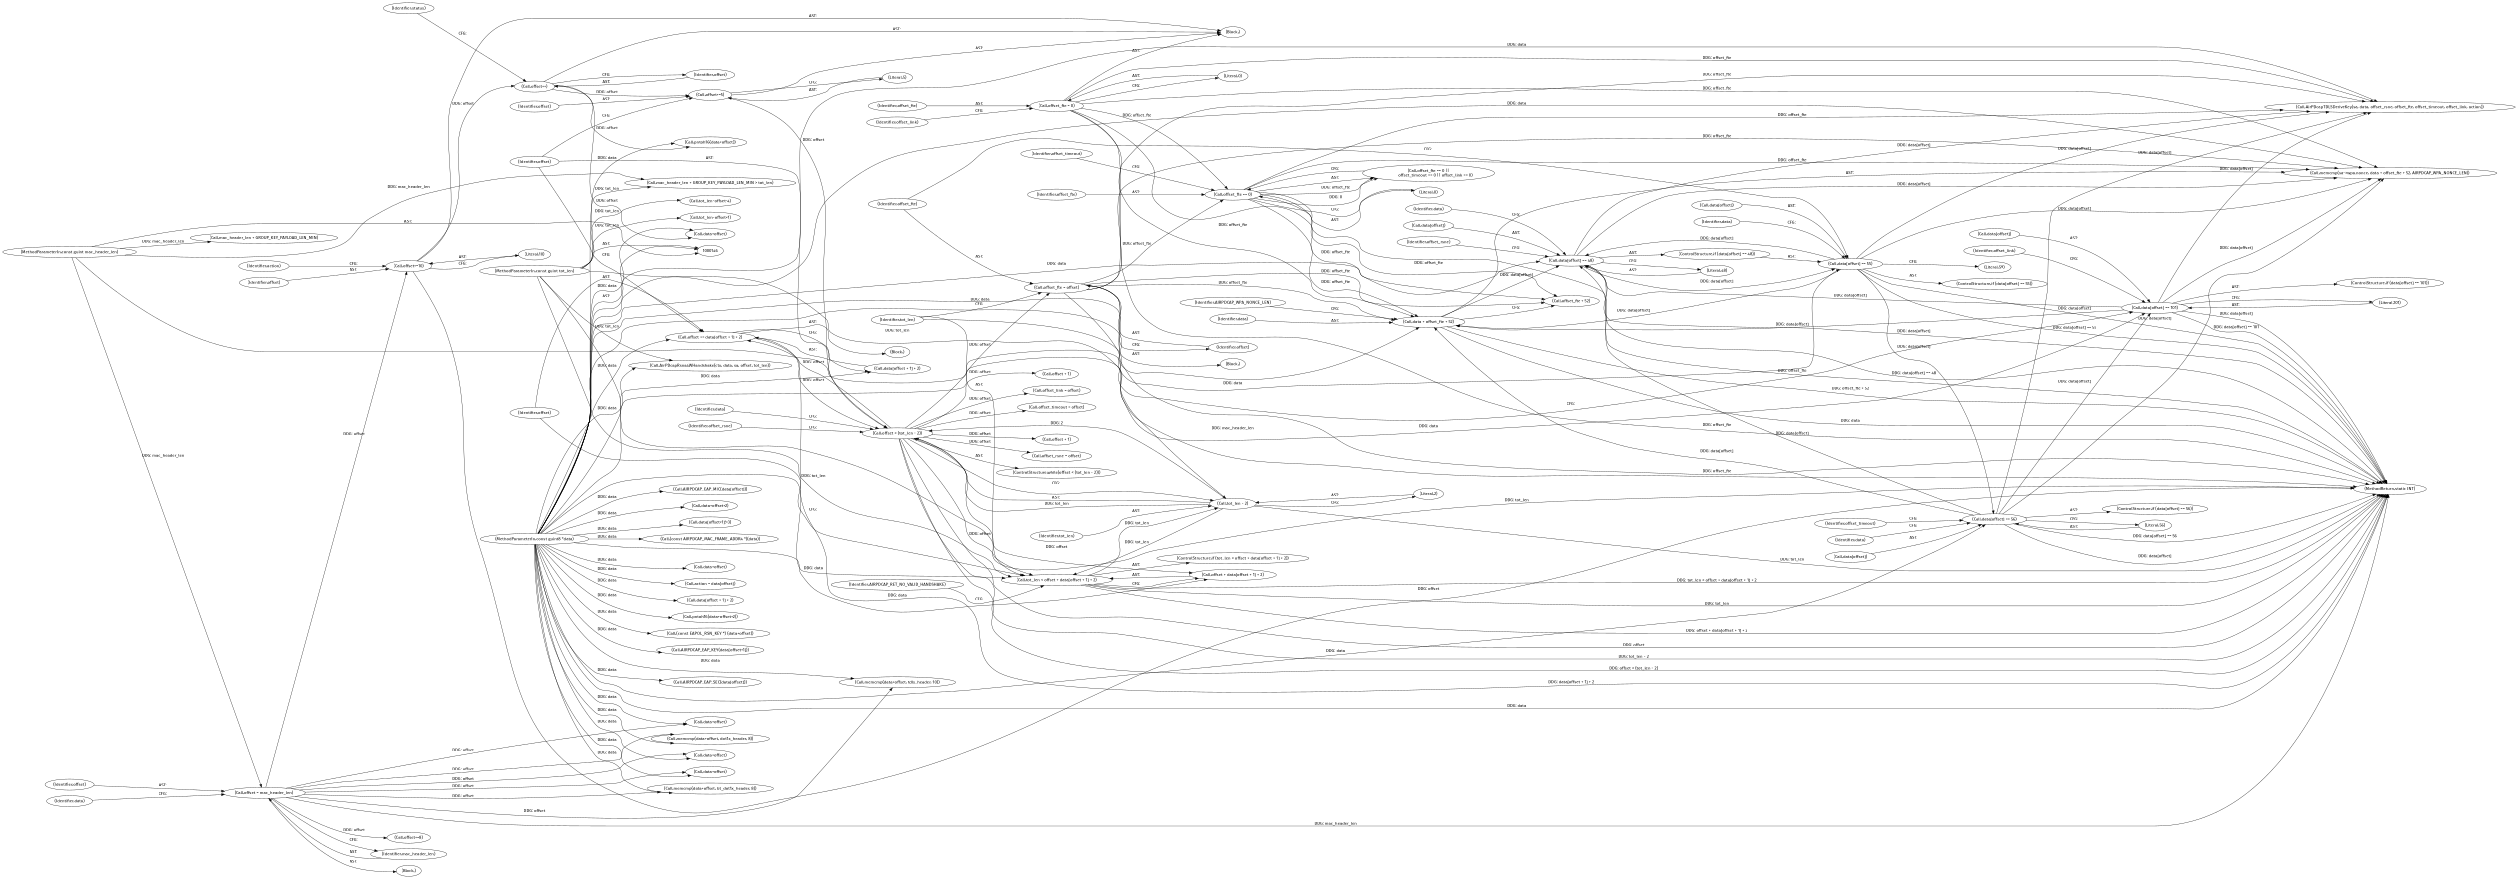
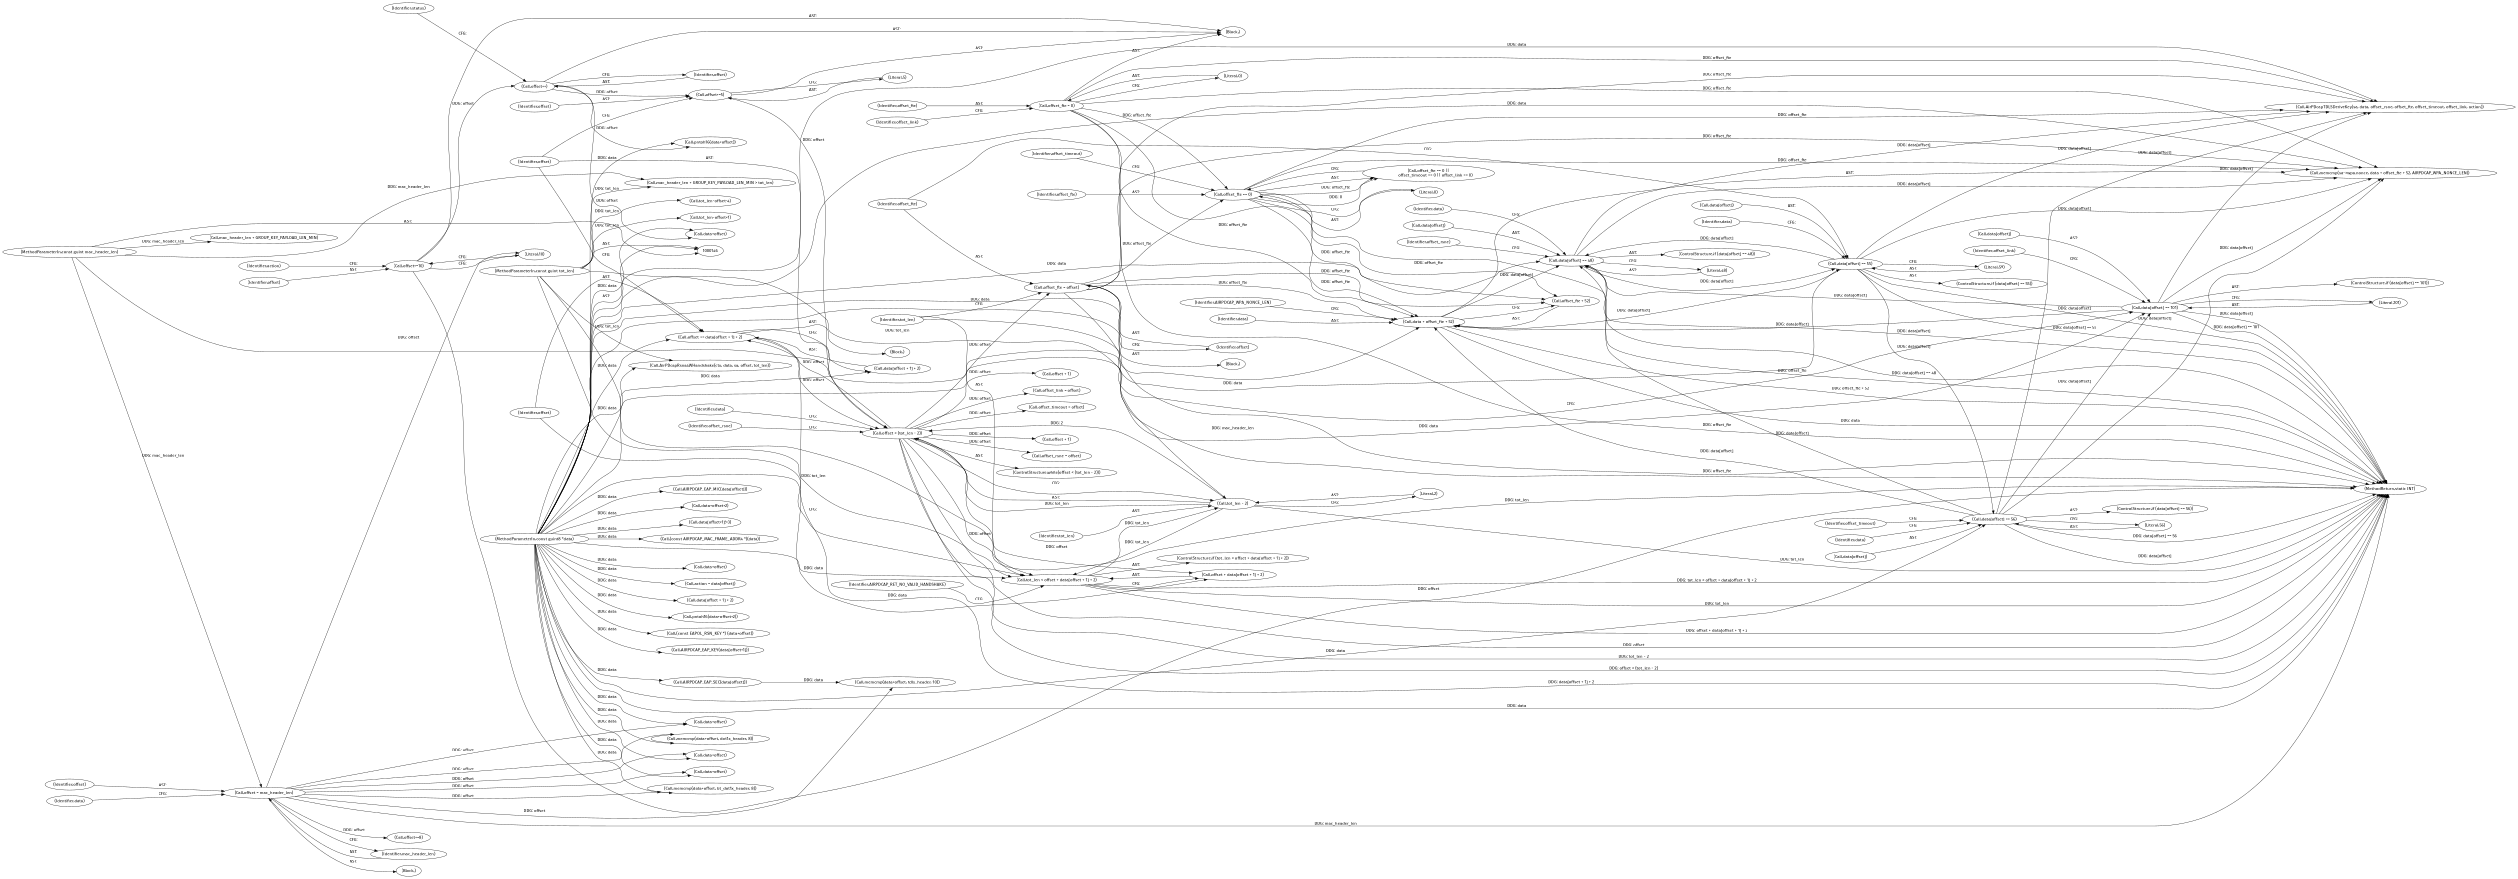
edge "(Literal,10)" -> "(Call,offset+=10)": label "AST: " -> "CFG: "
edge "(ControlStructure,if (data[offset] == 48))" -> "(Call,data[offset] == 55)": now "(Literal,59)" -> "(Call,data[offset] == 55)"
edge "(Call,offset_fte + 52)" -> "(Call,data + offset_fte + 52)": added, label "AST:"
edge "(Call,offset = mac_header_len)" -> "(Call,offset+=10)": now "(Call,offset = mac_header_len)" -> "(Literal,10)"
edge "(MethodParameterIn,const guint8 *data)" -> "(Call,memcmp(data+offset, tdls_header, 10))": now "(Call,AIRPDCAP_EAP_SEC(data[offset]))" -> "(Call,memcmp(data+offset, tdls_header, 10))"
